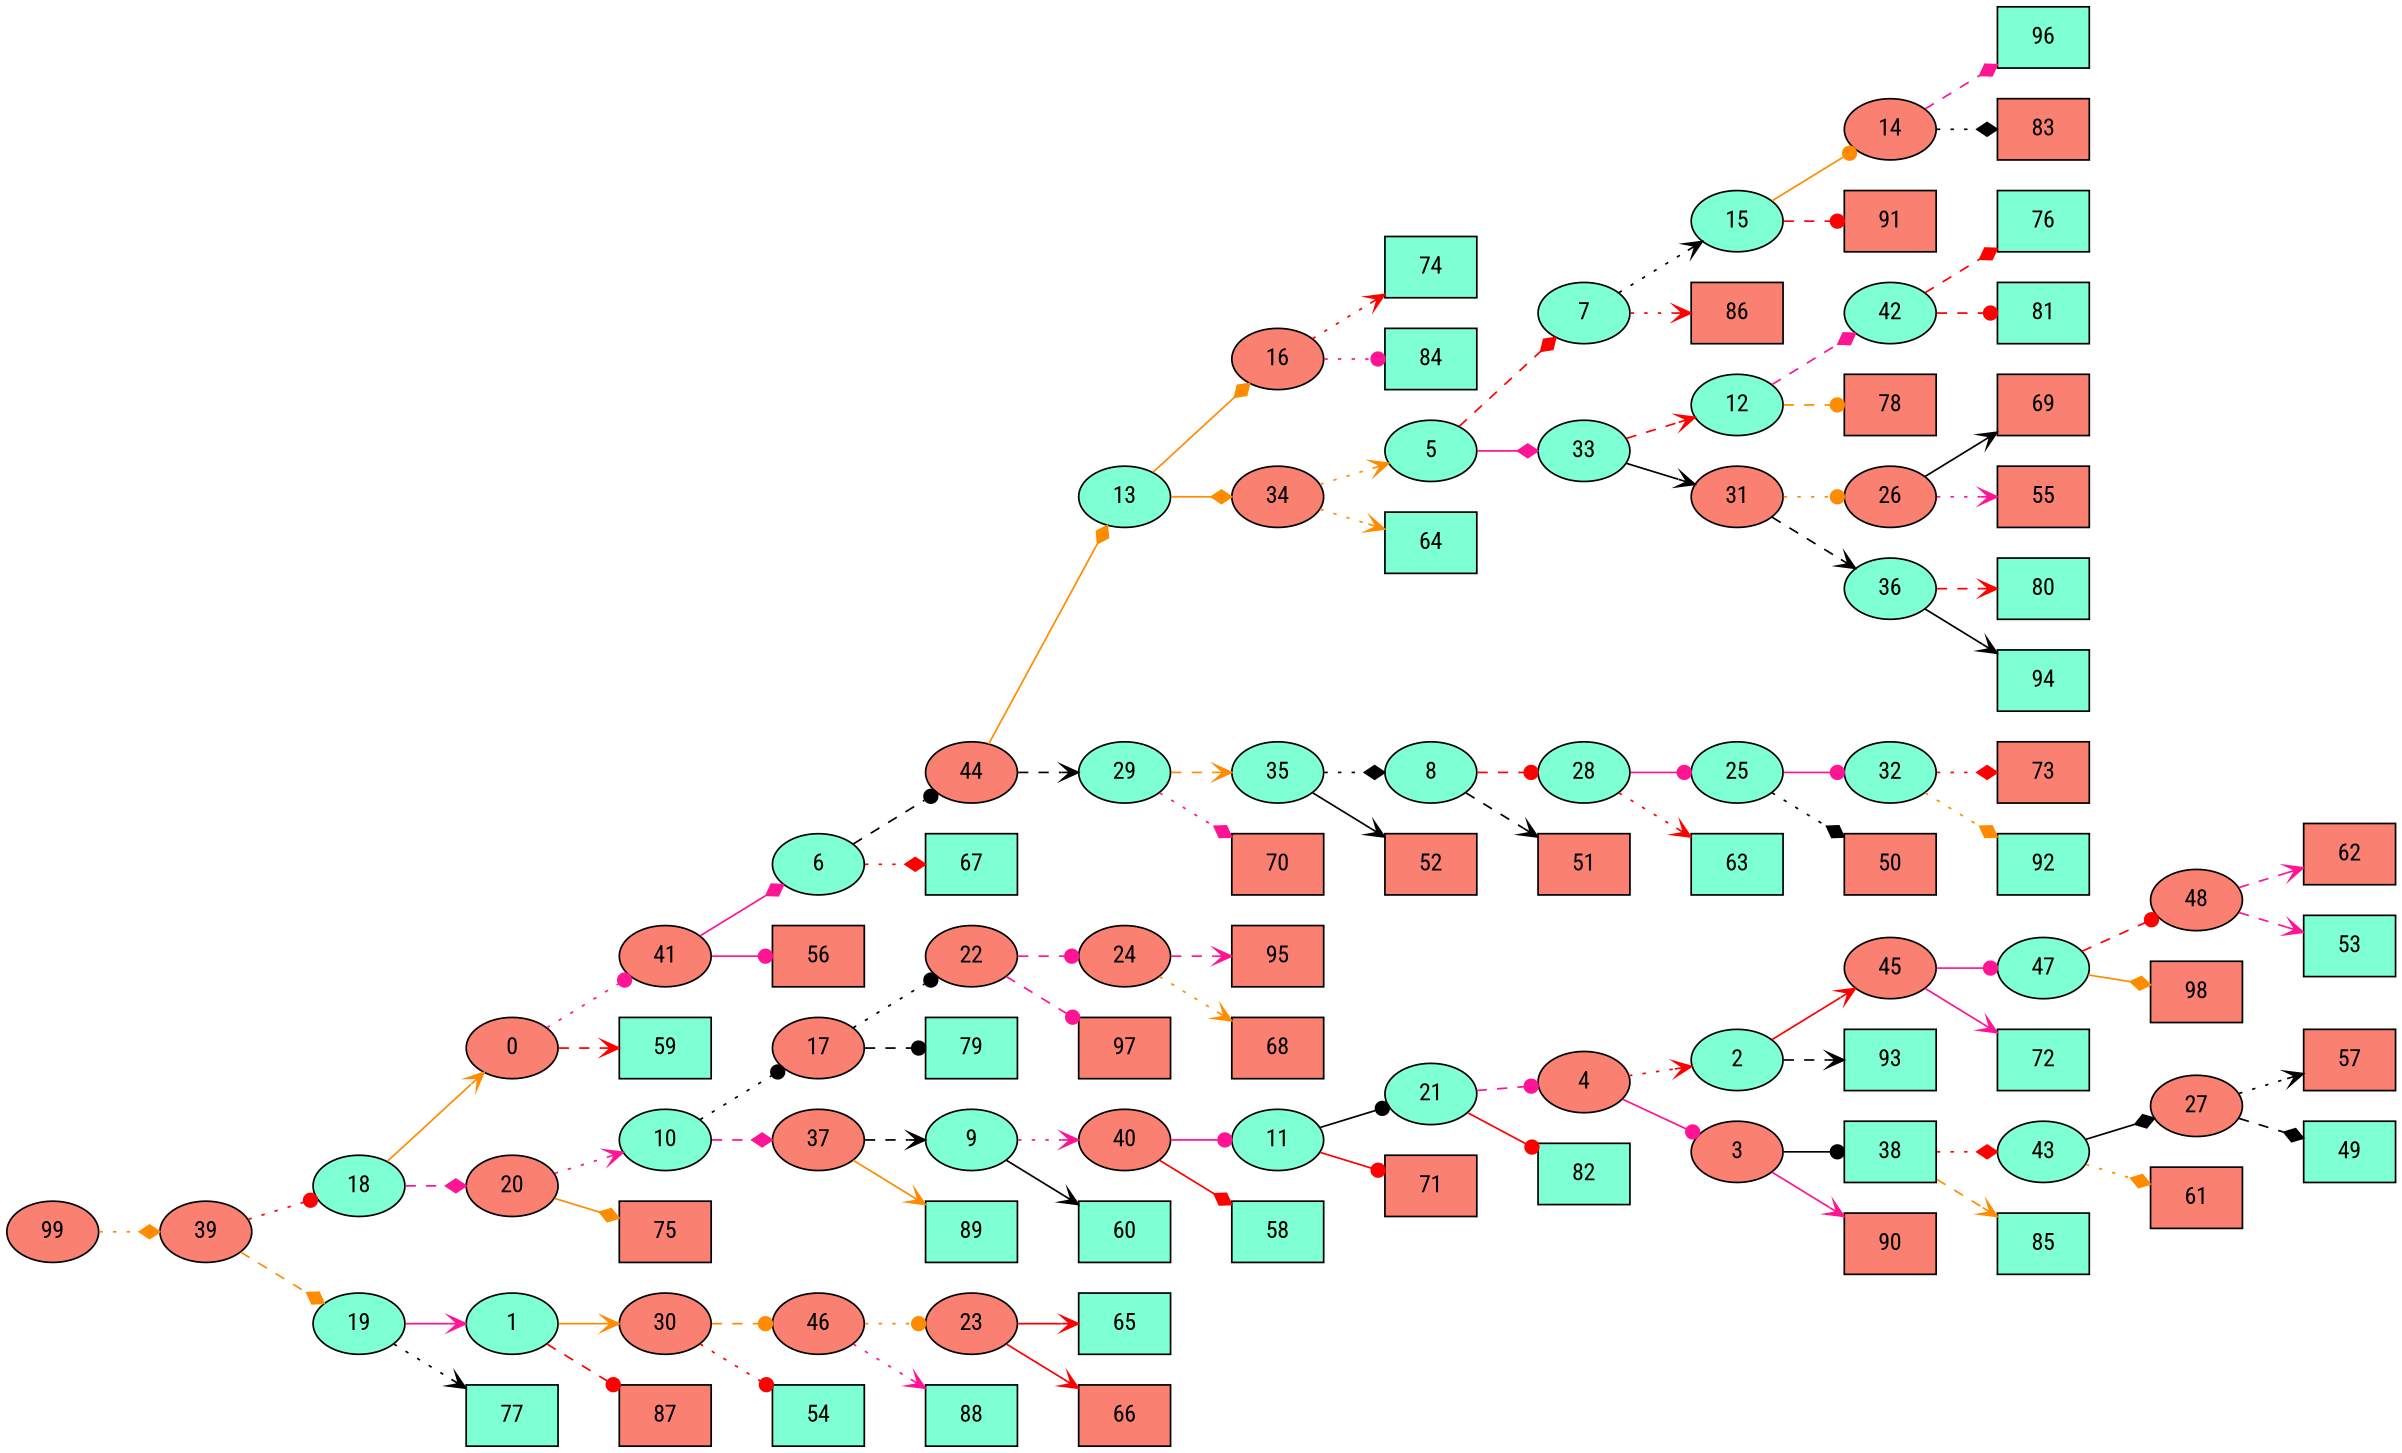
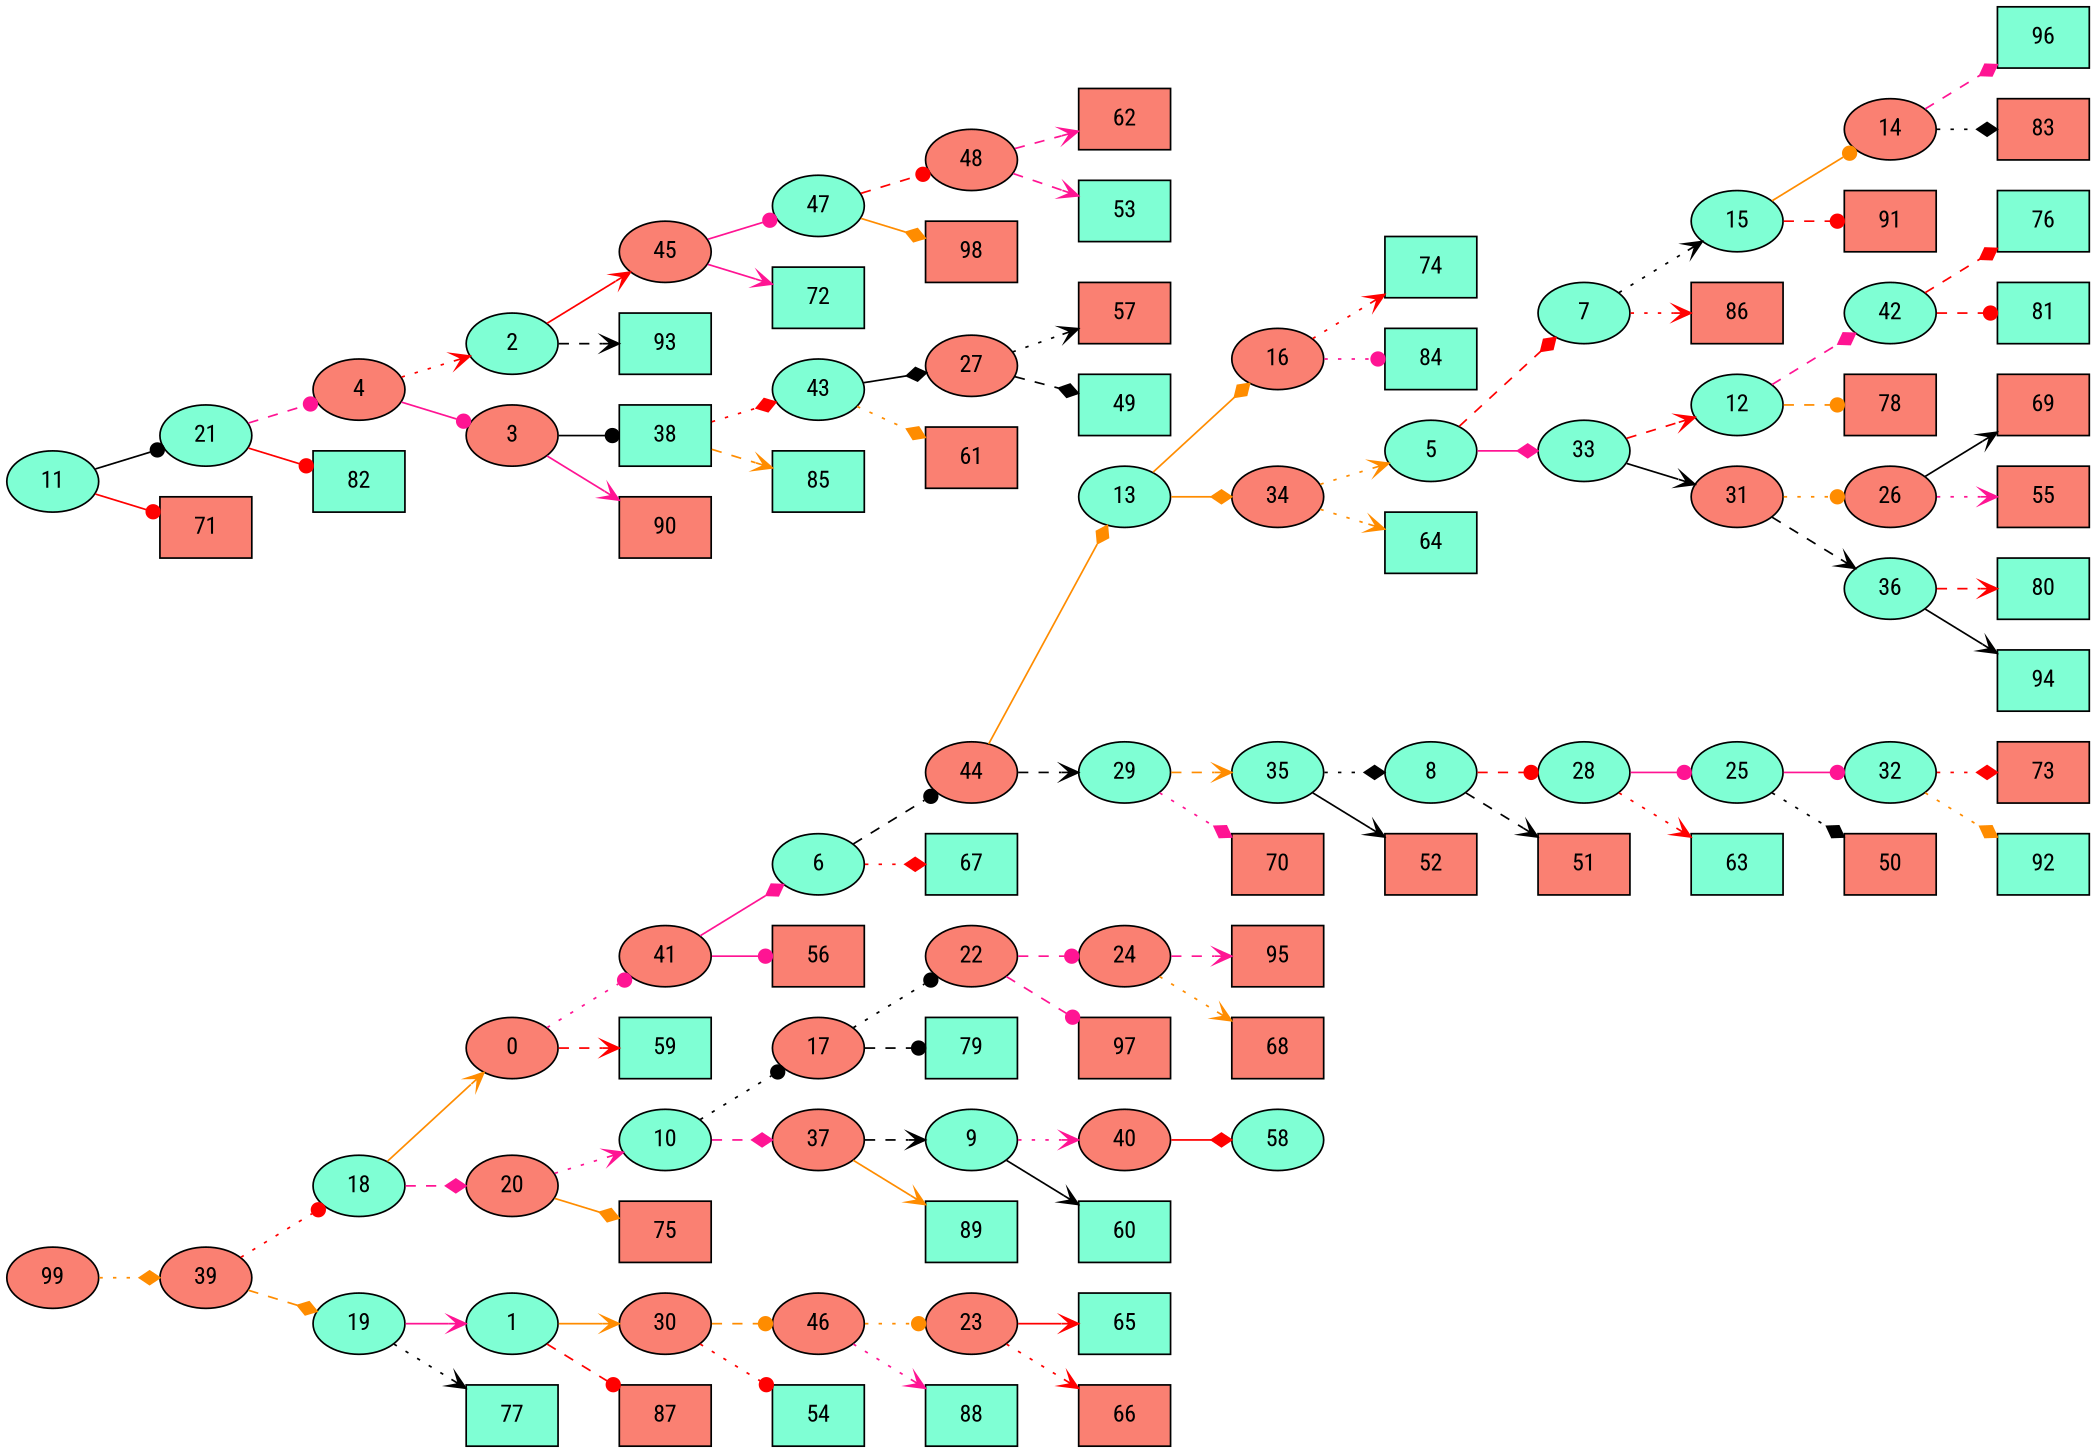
edge "40" -> "11": removed
node "58": shape box -> ellipse
edge "23" -> "66": style solid -> dotted
